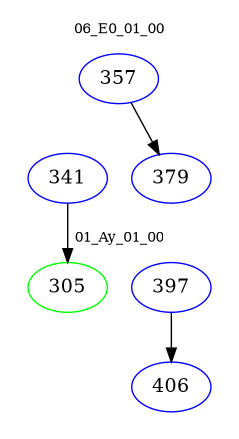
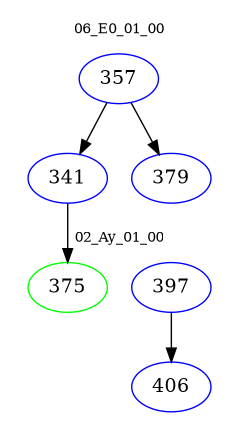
edge "357" -> "341": added
cluster "01_Ay_01_00": label "01_Ay_01_00" -> "02_Ay_01_00"
node "305": label "305" -> "375"
